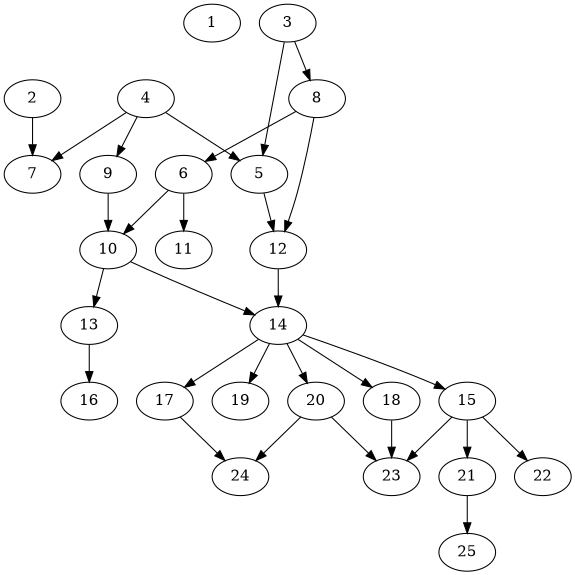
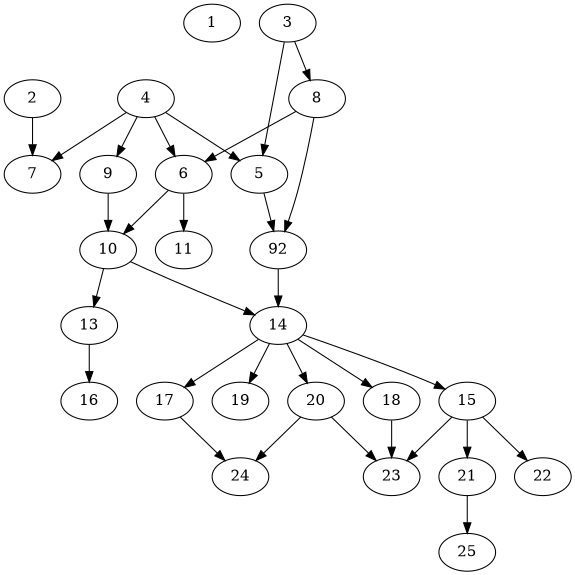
edge "4" -> "6": added
node "12": label "12" -> "92"
